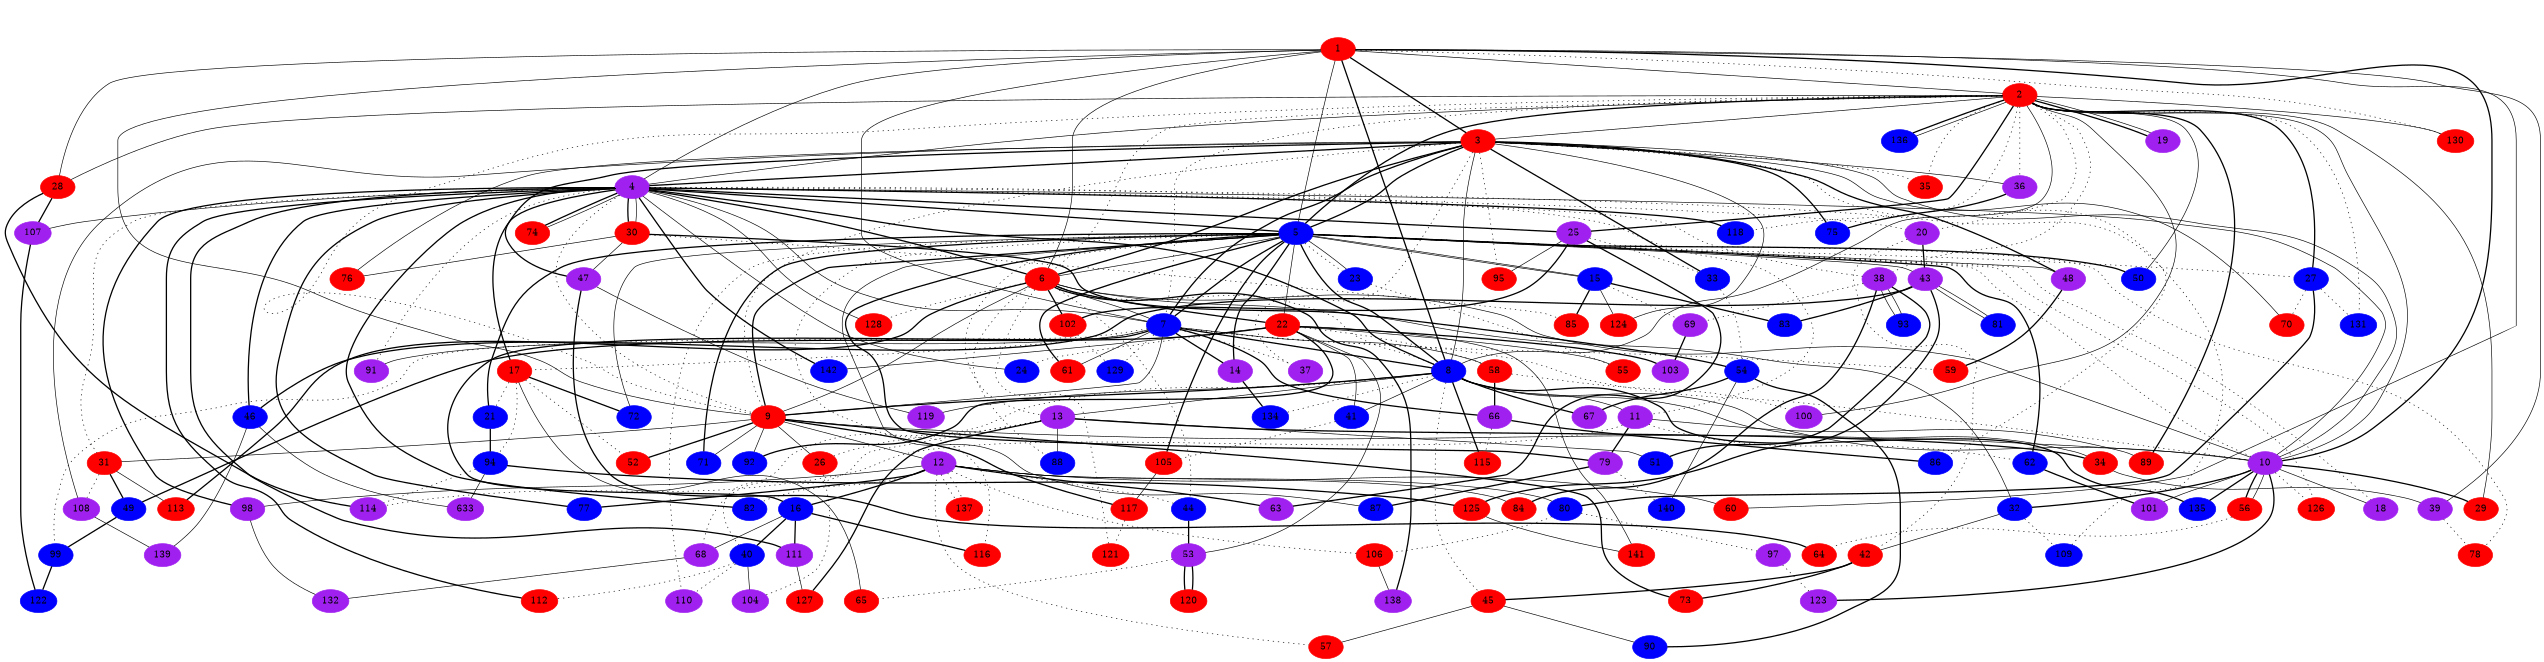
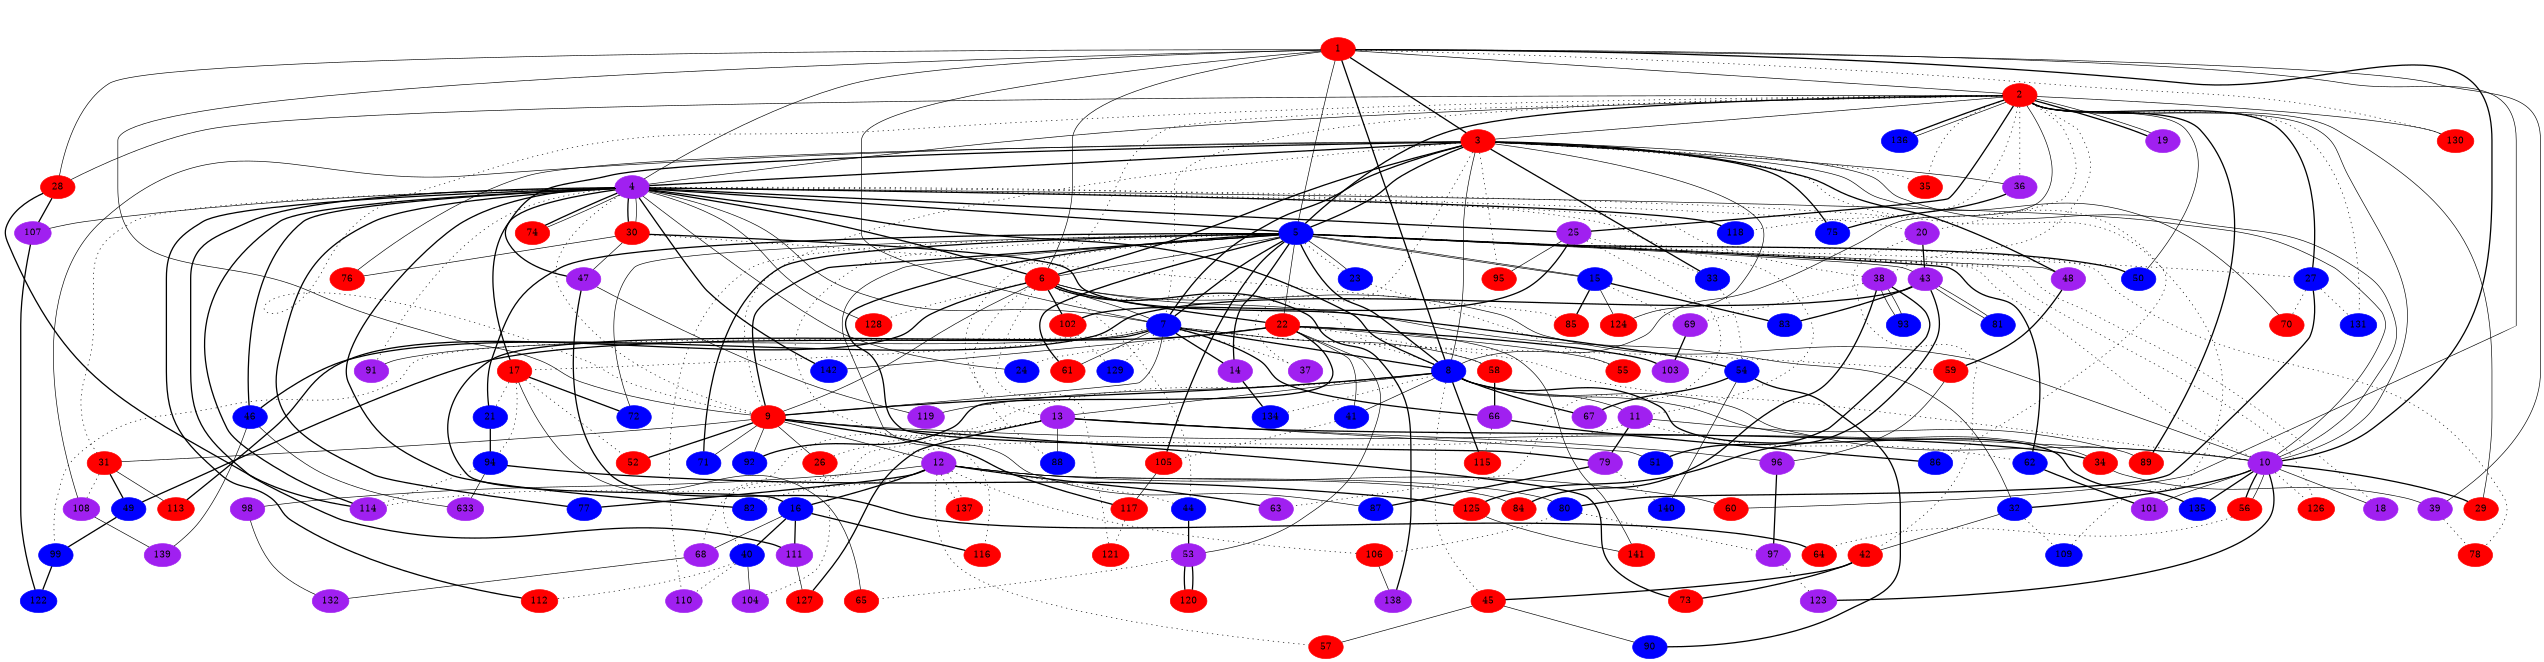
edge "4" -- "98": now "4" -- "114"
edge "25" -- "63": style bold -> dotted
node "100": removed
node "96": added
